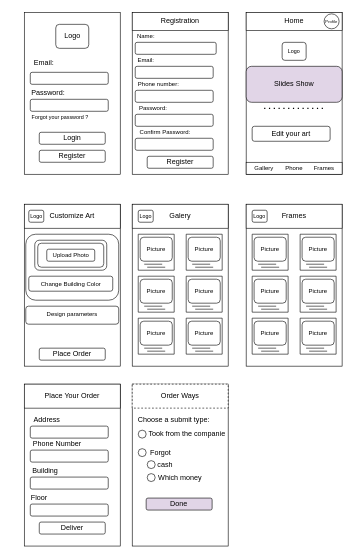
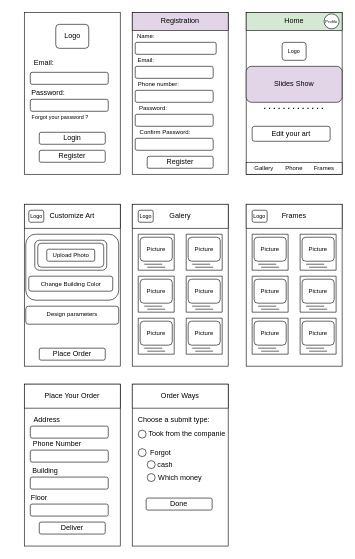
node "Registration": fillcolor #ffffff -> #e1d5e7
node "Home": fillcolor #ffffff -> #d5e8d4
node "Order Ways": style dashed -> solid
node "Done": fillcolor #e1d5e7 -> #ffffff
